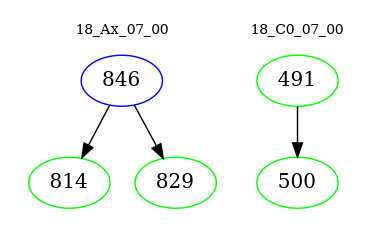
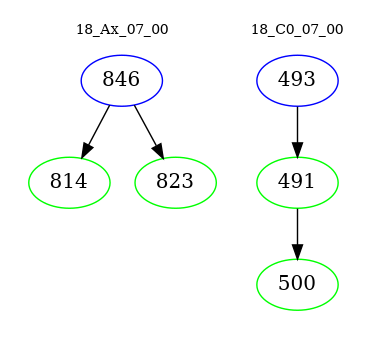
node "493": added
node "829": label "829" -> "823"
